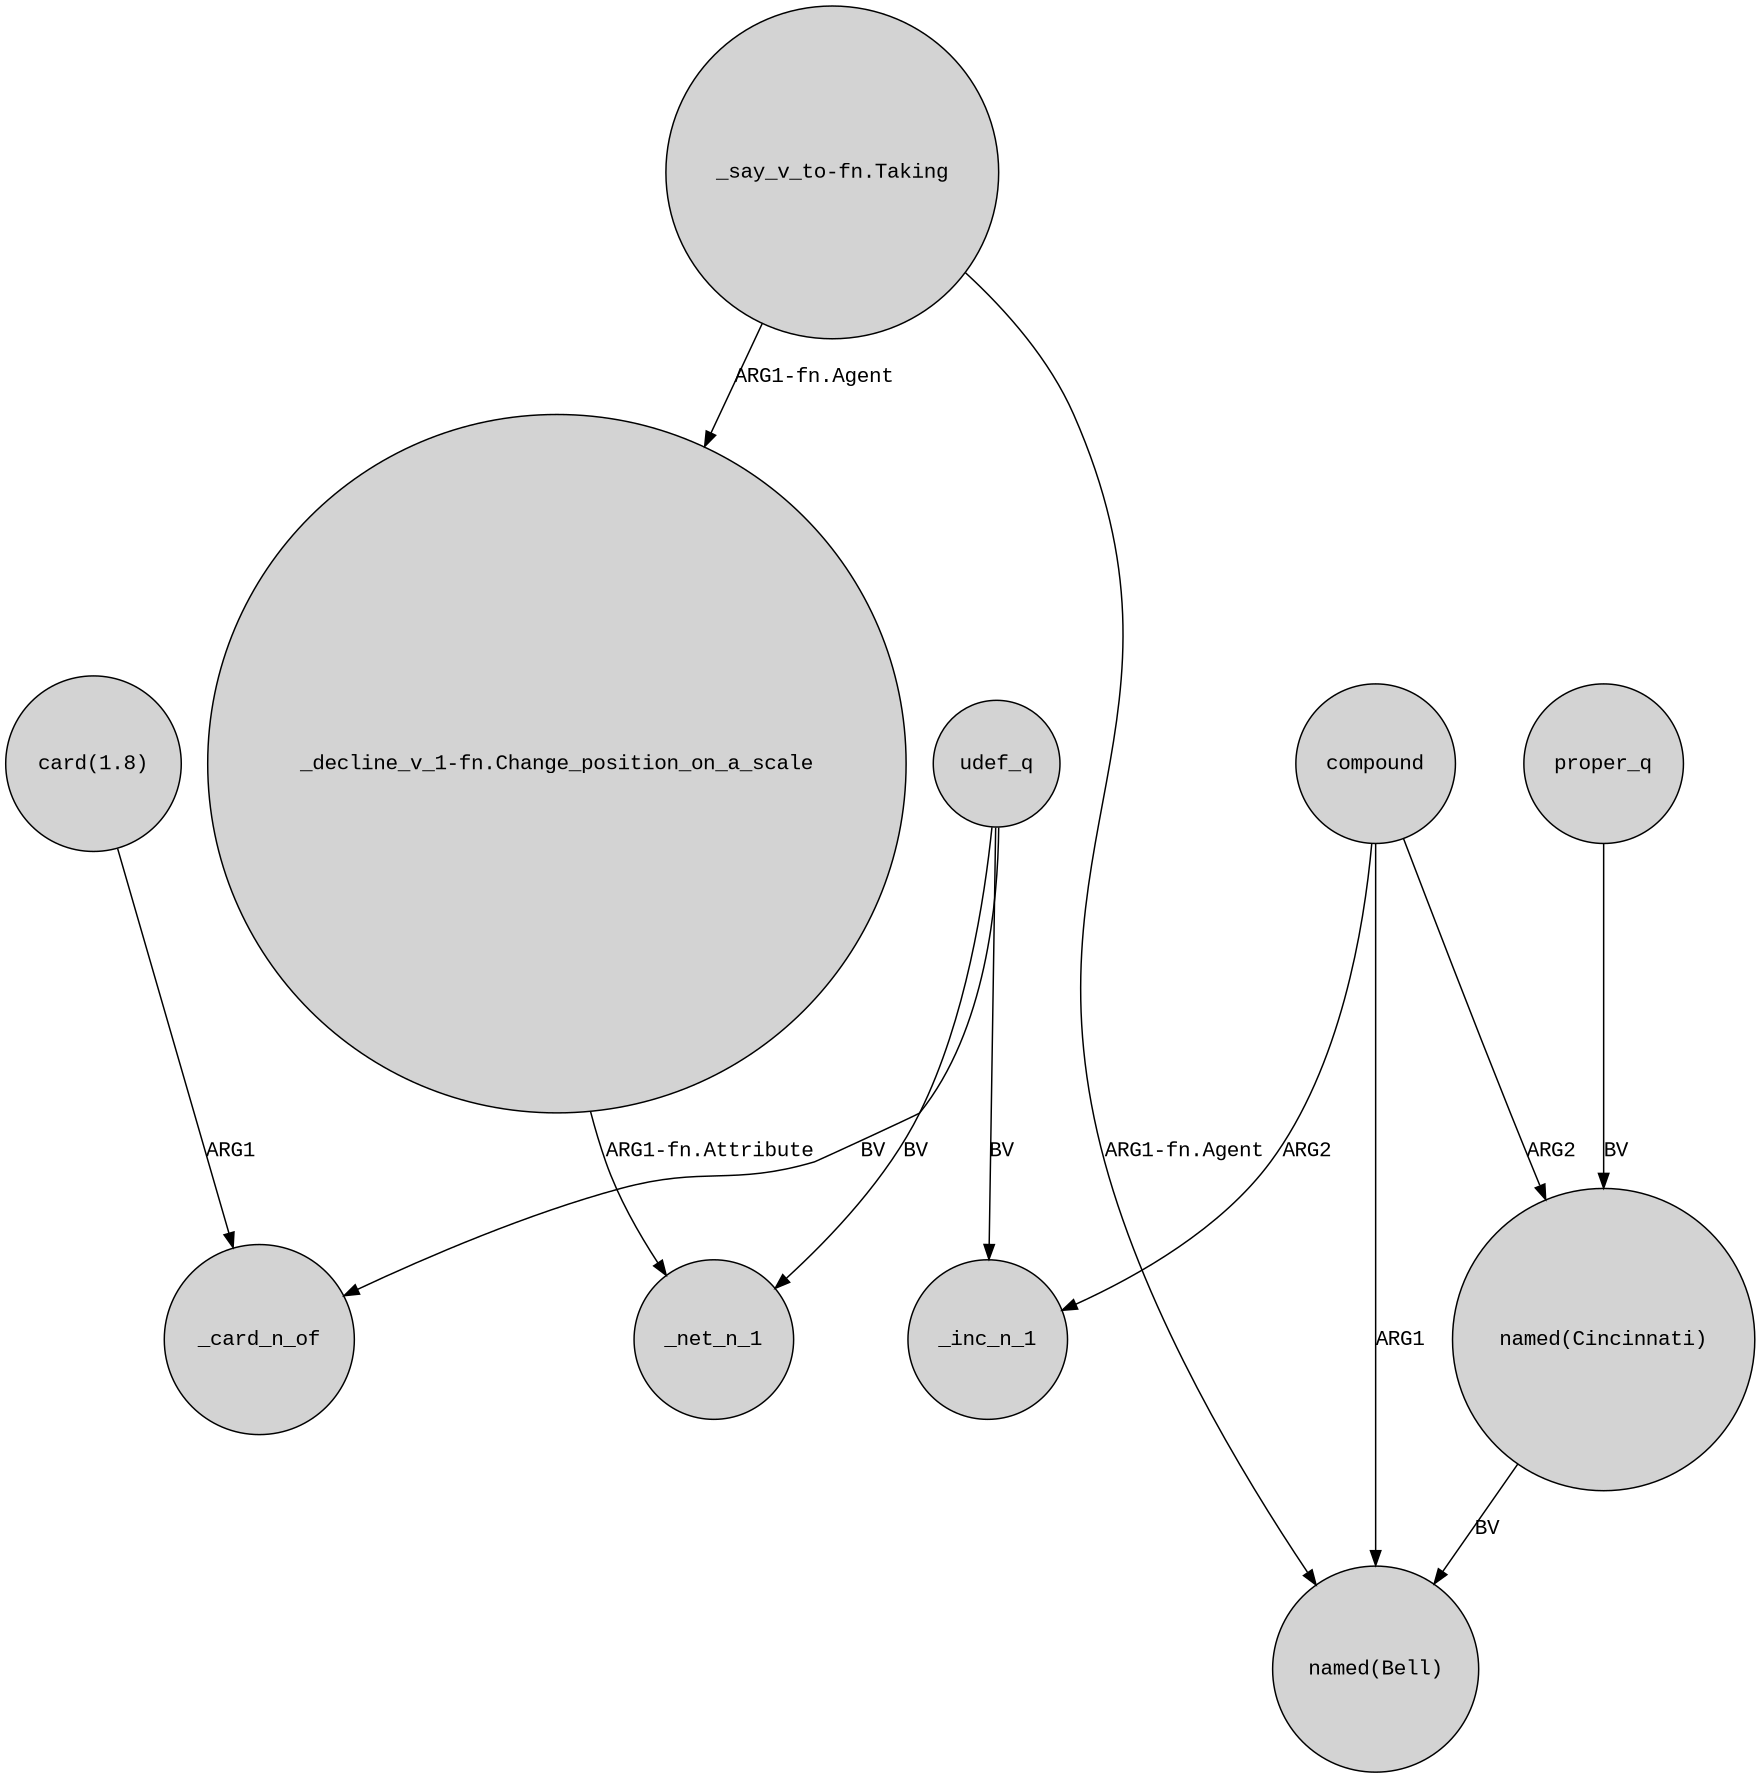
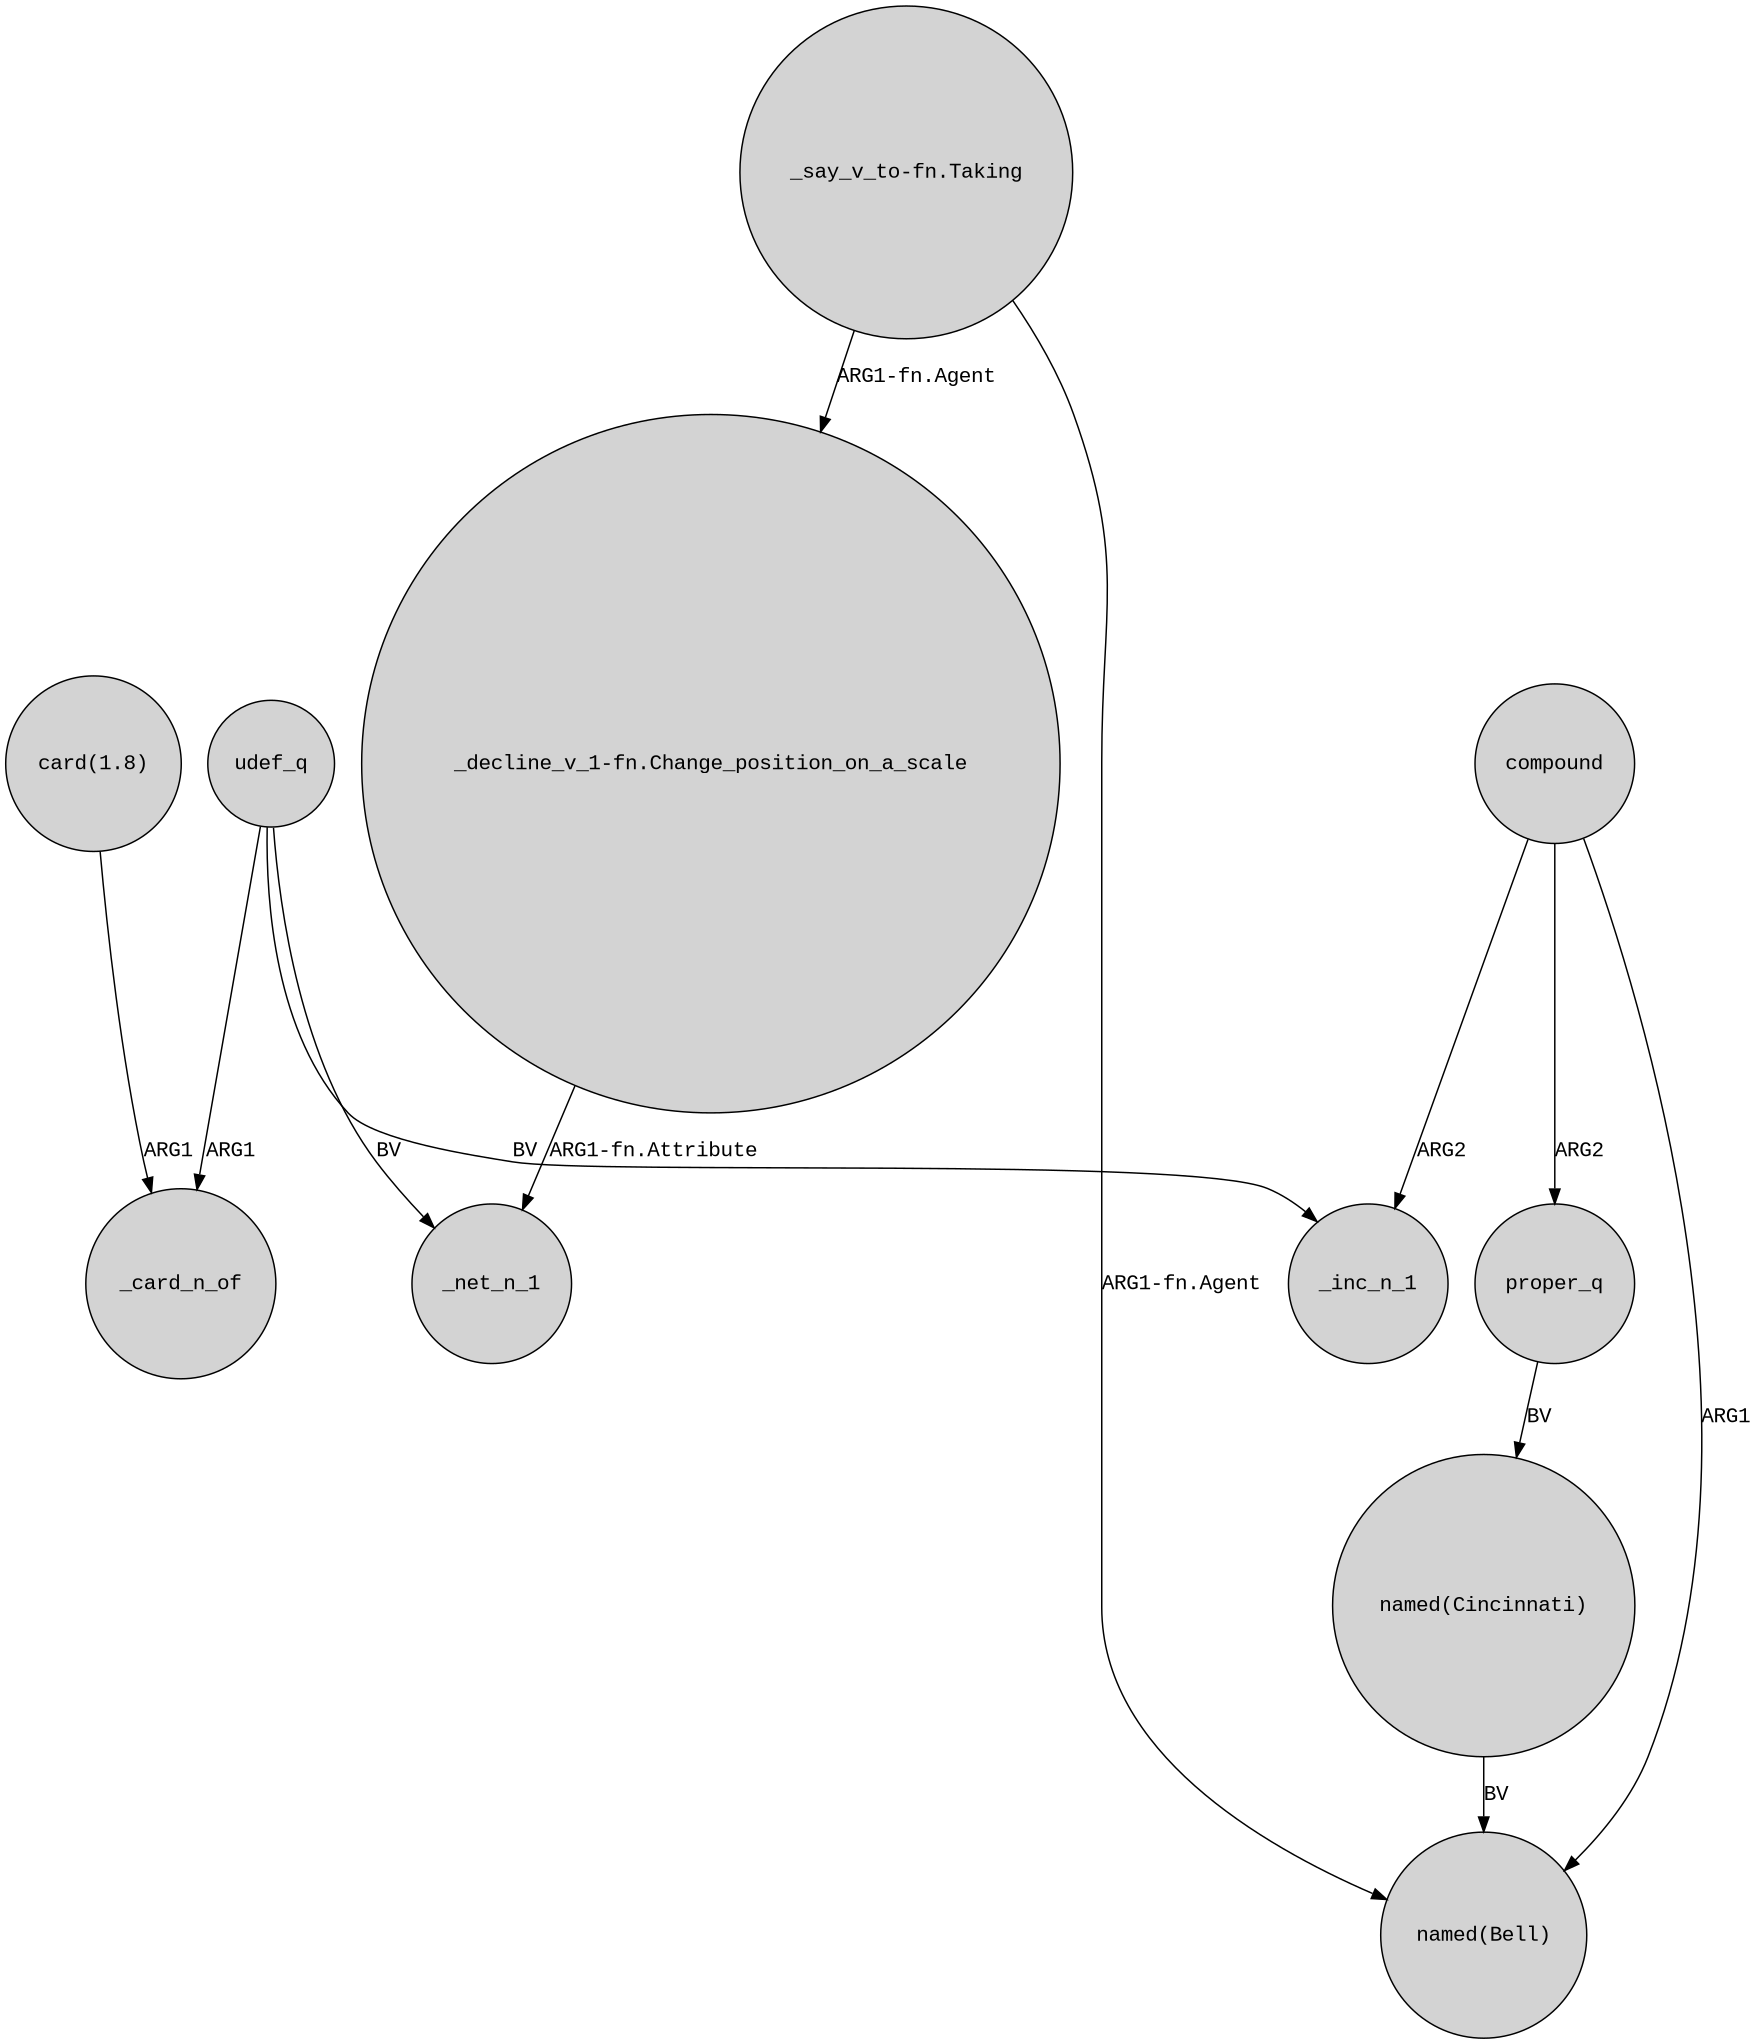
edge "compound" -> "named(Cincinnati)": now "compound" -> "proper_q"
edge "udef_q" -> "_card_n_of": label "BV" -> "ARG1"
